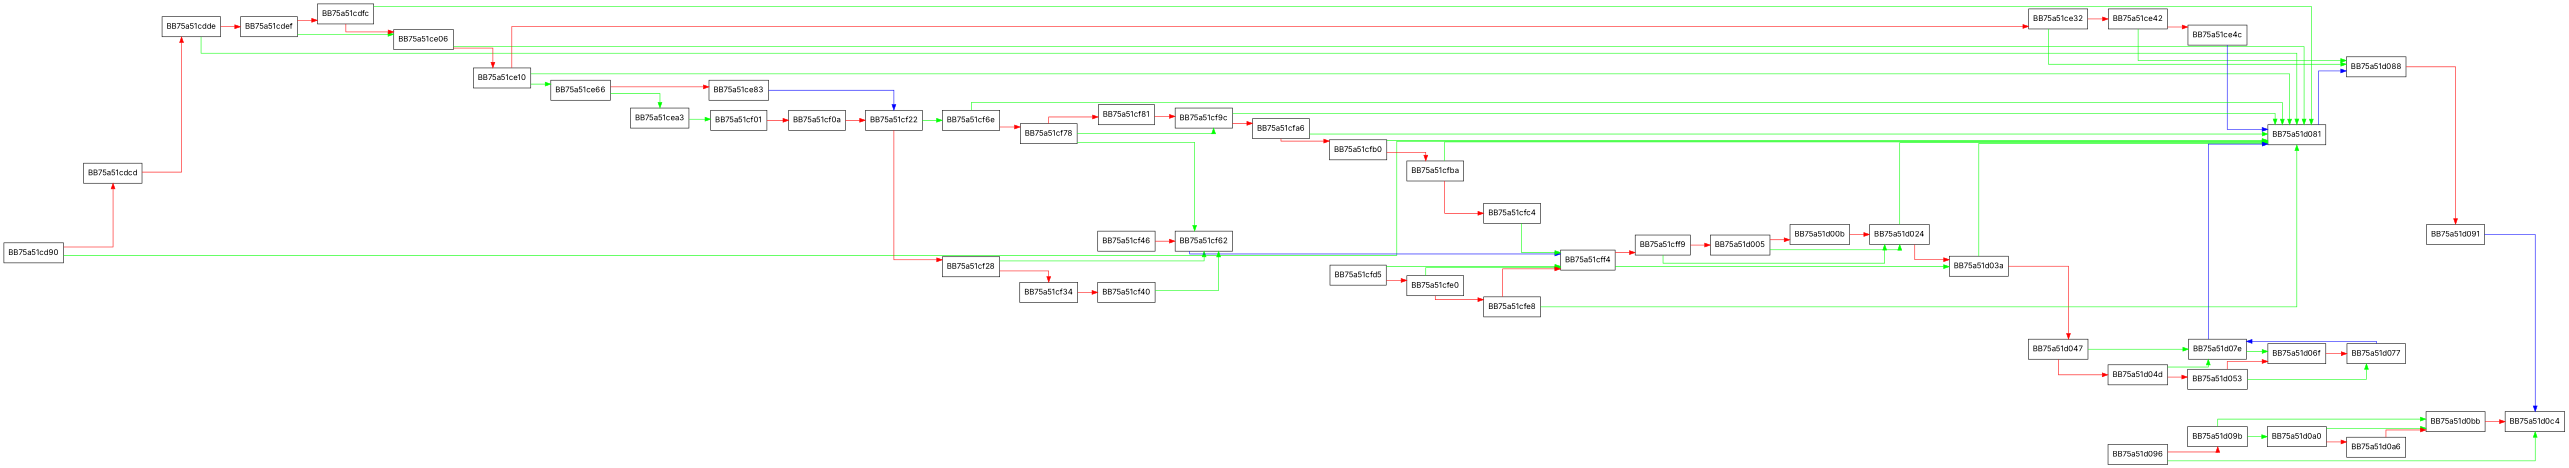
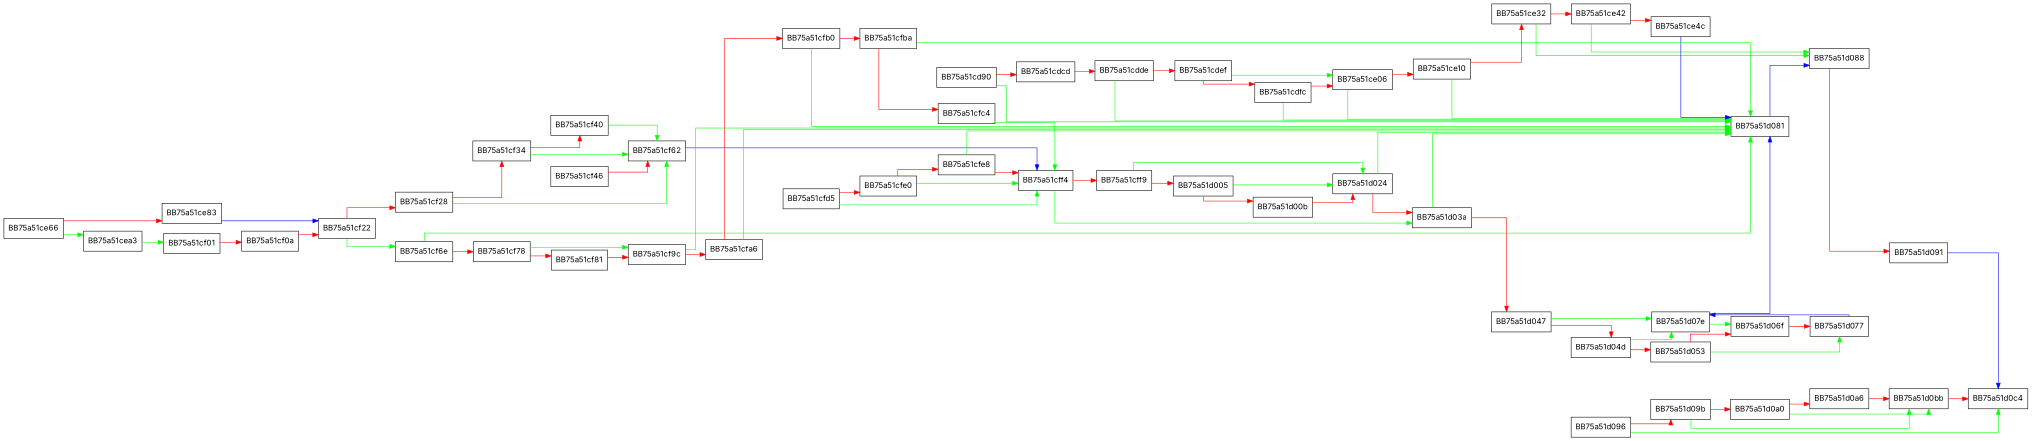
edge "BB75a51ce10" -> "BB75a51ce66": removed
edge "BB75a51cf78" -> "BB75a51cf62": now "BB75a51cf34" -> "BB75a51cf62"
edge "BB75a51d09b" -> "BB75a51d0a0": color green -> red
